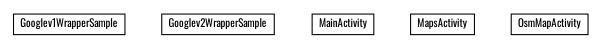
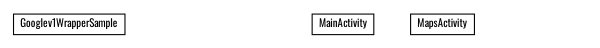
node "Googlev2WrapperSample": removed
node "OsmMapActivity": removed
